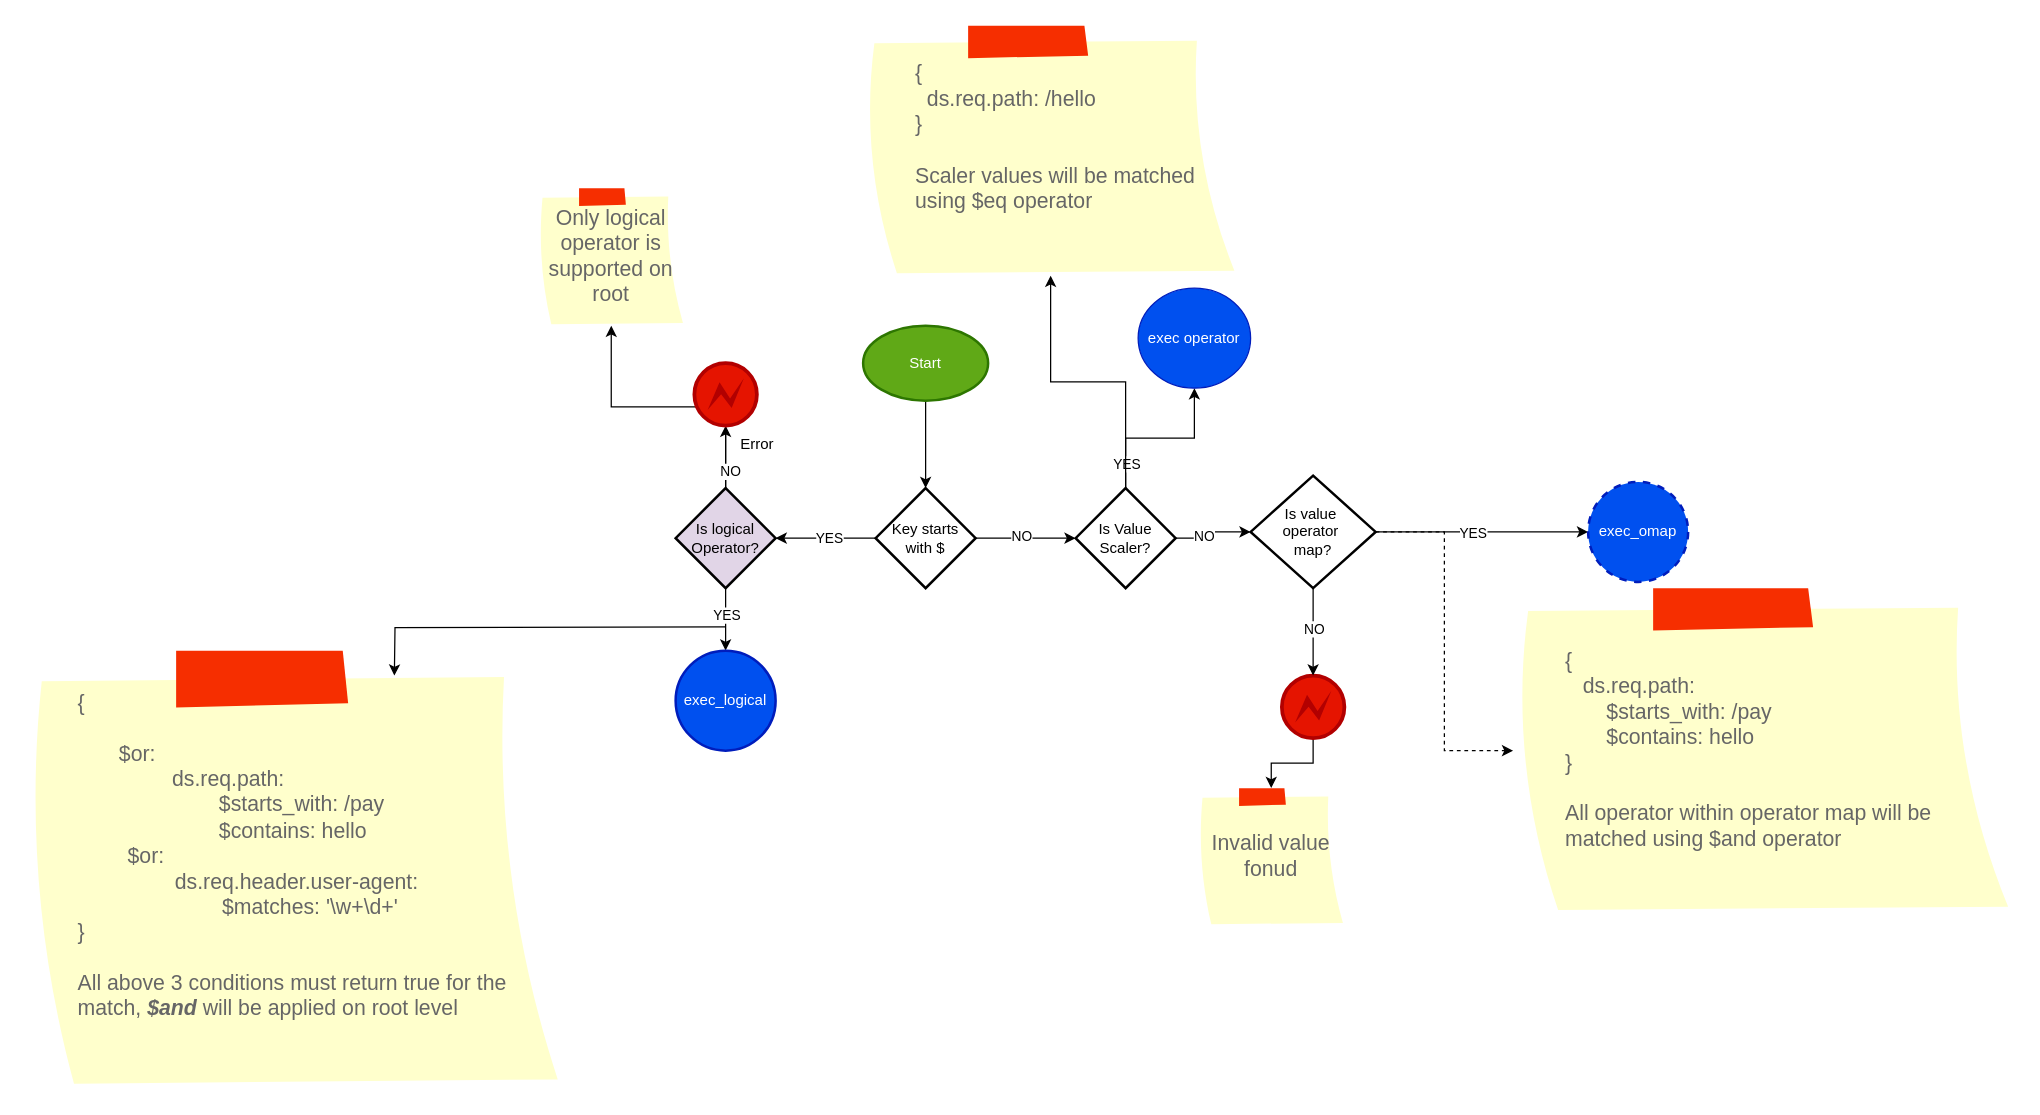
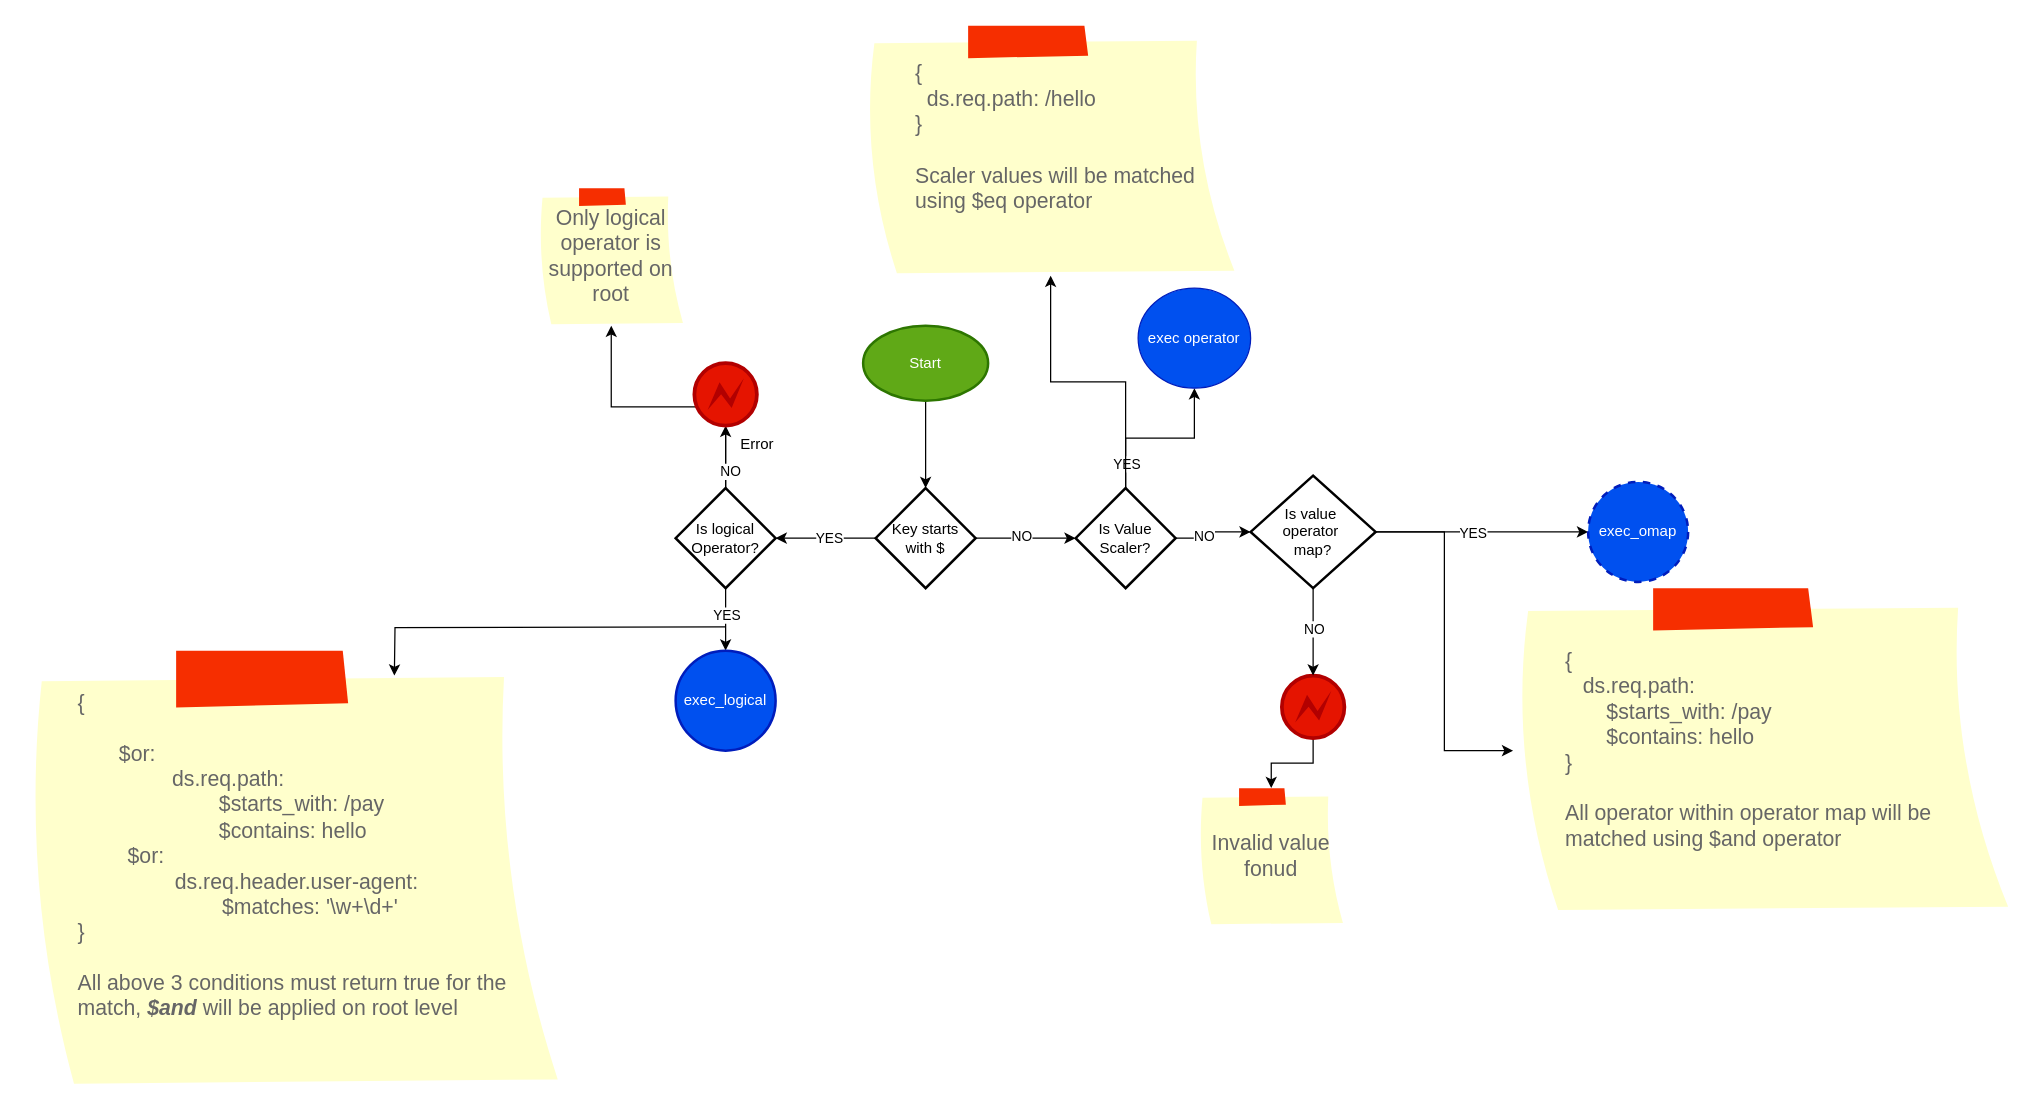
node "Is logical Operator?": fillcolor #e1d5e7 -> #ffffff
edge "Is value operator map?" -> "{ ds.req.path: $starts_with: /pay $contains: hello } All operator within operator map will be matched using $and operator": style dashed -> solid
